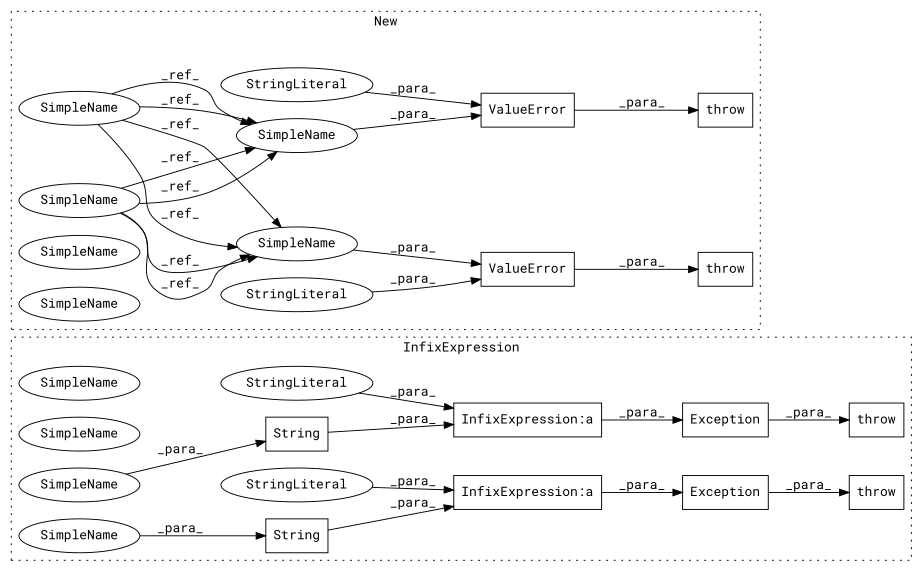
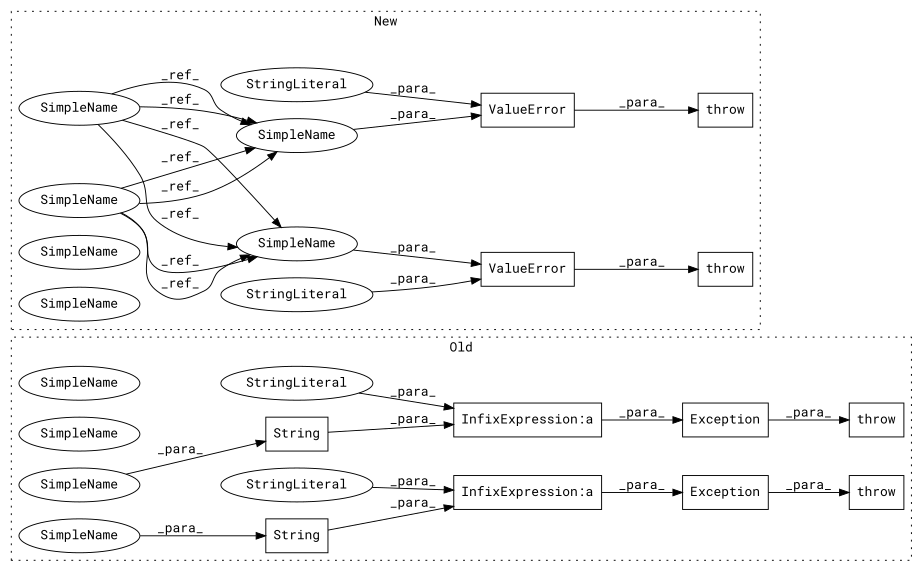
cluster "InfixExpression": label "InfixExpression" -> "Old"
